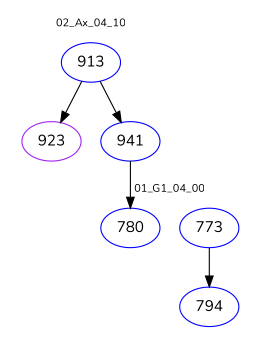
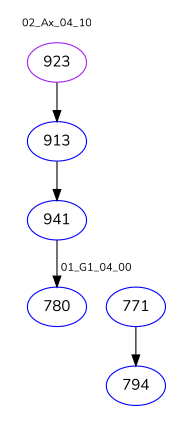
edge "913" -> "923": reversed
node "773": label "773" -> "771"
